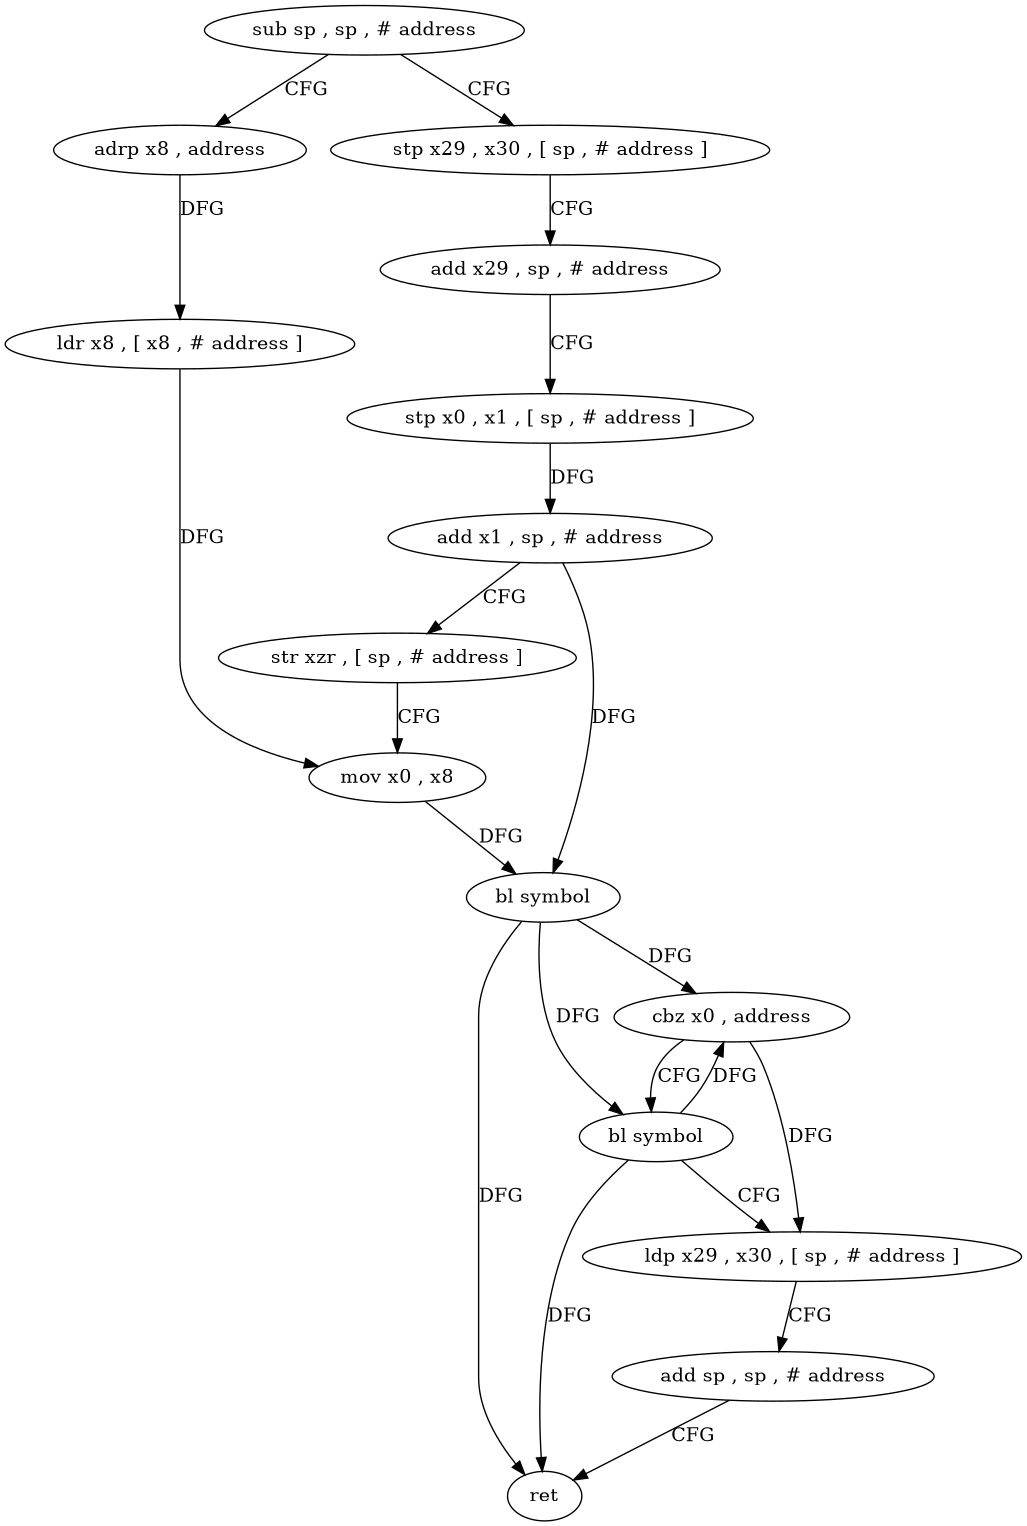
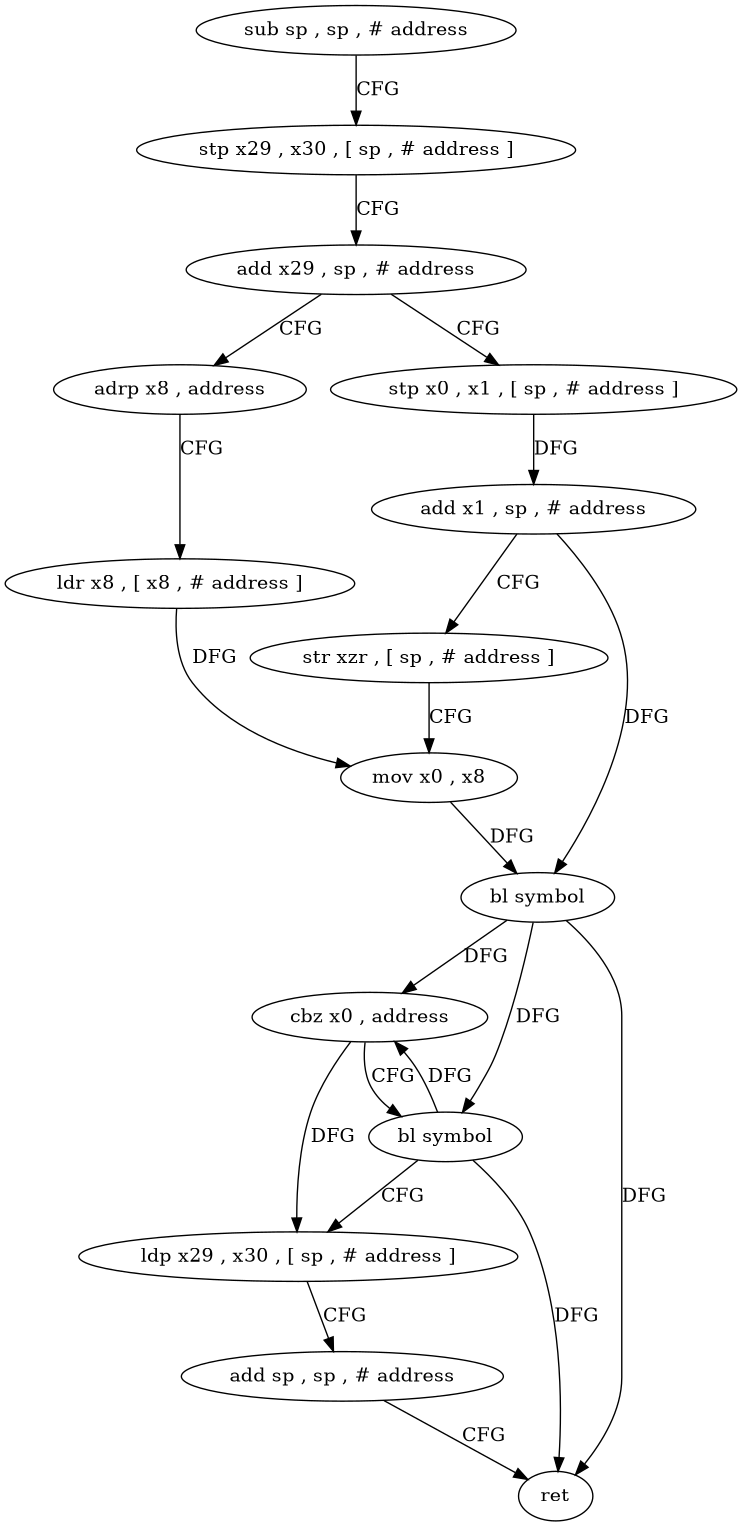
edge "sub sp , sp , # address" -> "adrp x8 , address": now "add x29 , sp , # address" -> "adrp x8 , address"
edge "adrp x8 , address" -> "ldr x8 , [ x8 , # address ]": label "DFG" -> "CFG"
